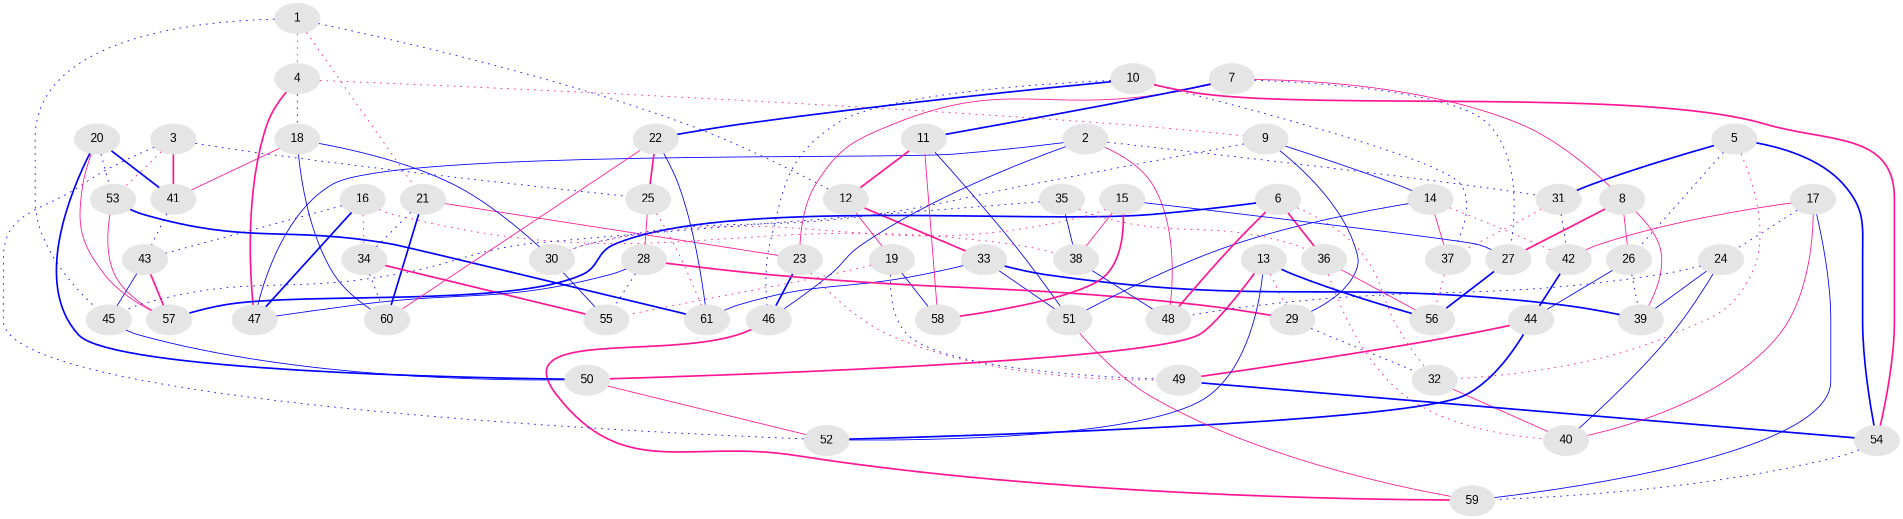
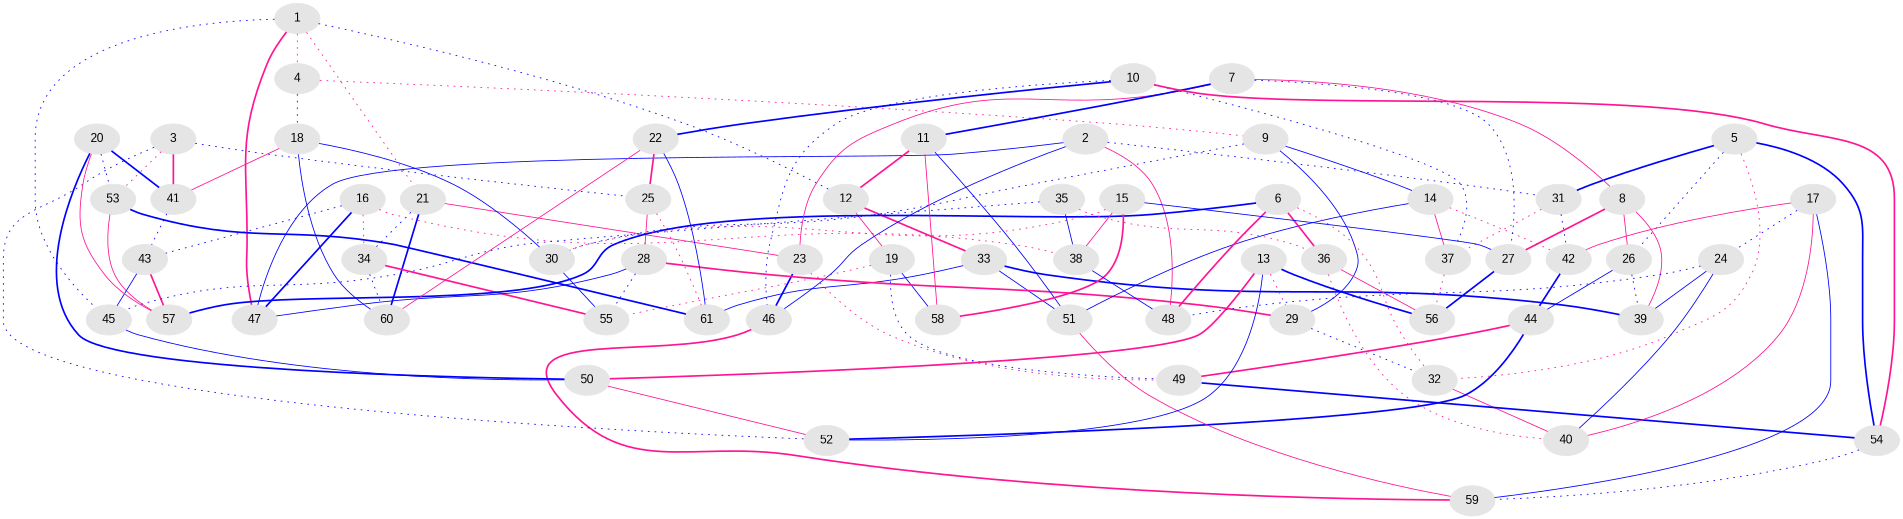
edge "4" -- "47": now "1" -- "47"
